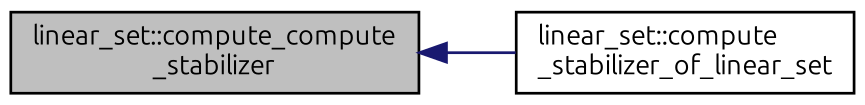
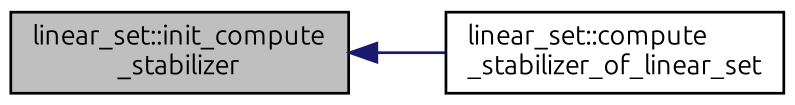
node "linear_set::compute_compute _stabilizer": label "linear_set::compute_compute _stabilizer" -> "linear_set::init_compute _stabilizer"
